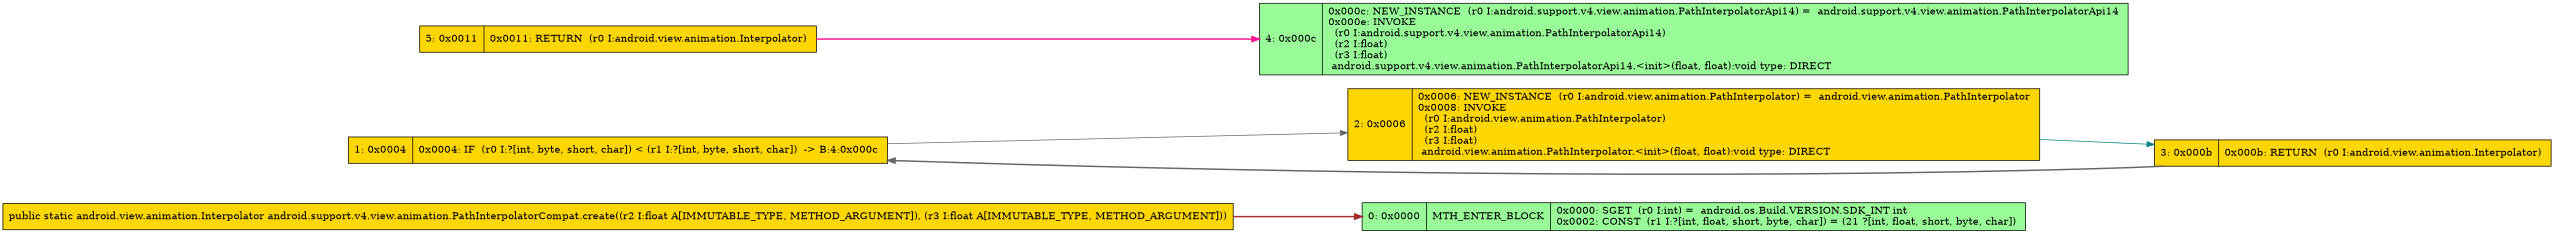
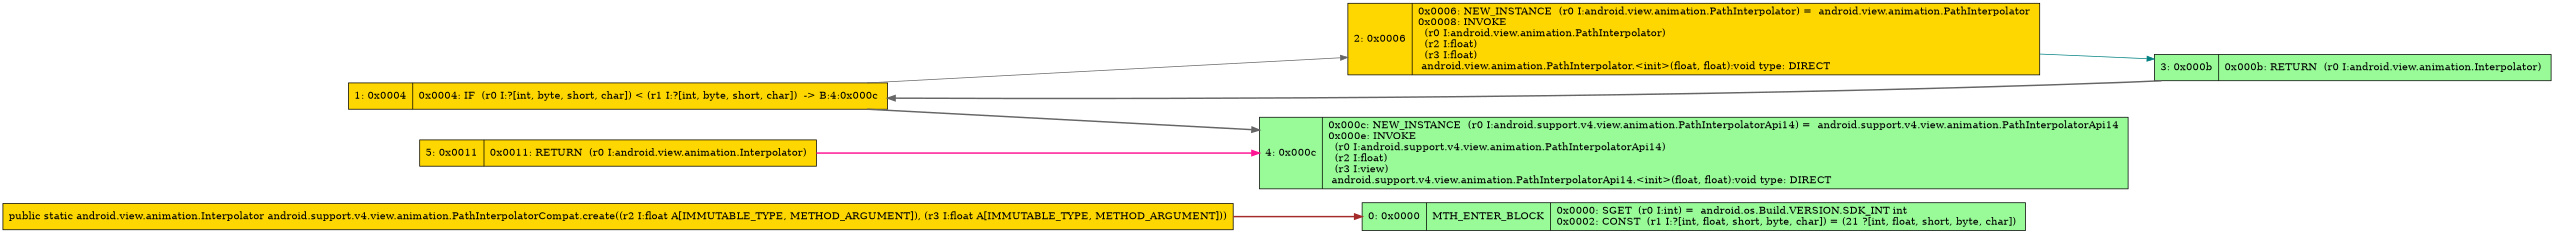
node "4: 0x000c": text "(r3 I:float)" -> "(r3 I:view)"
edge "1: 0x0004" -> "4: 0x000c": added
node "3: 0x000b": fillcolor gold -> palegreen
